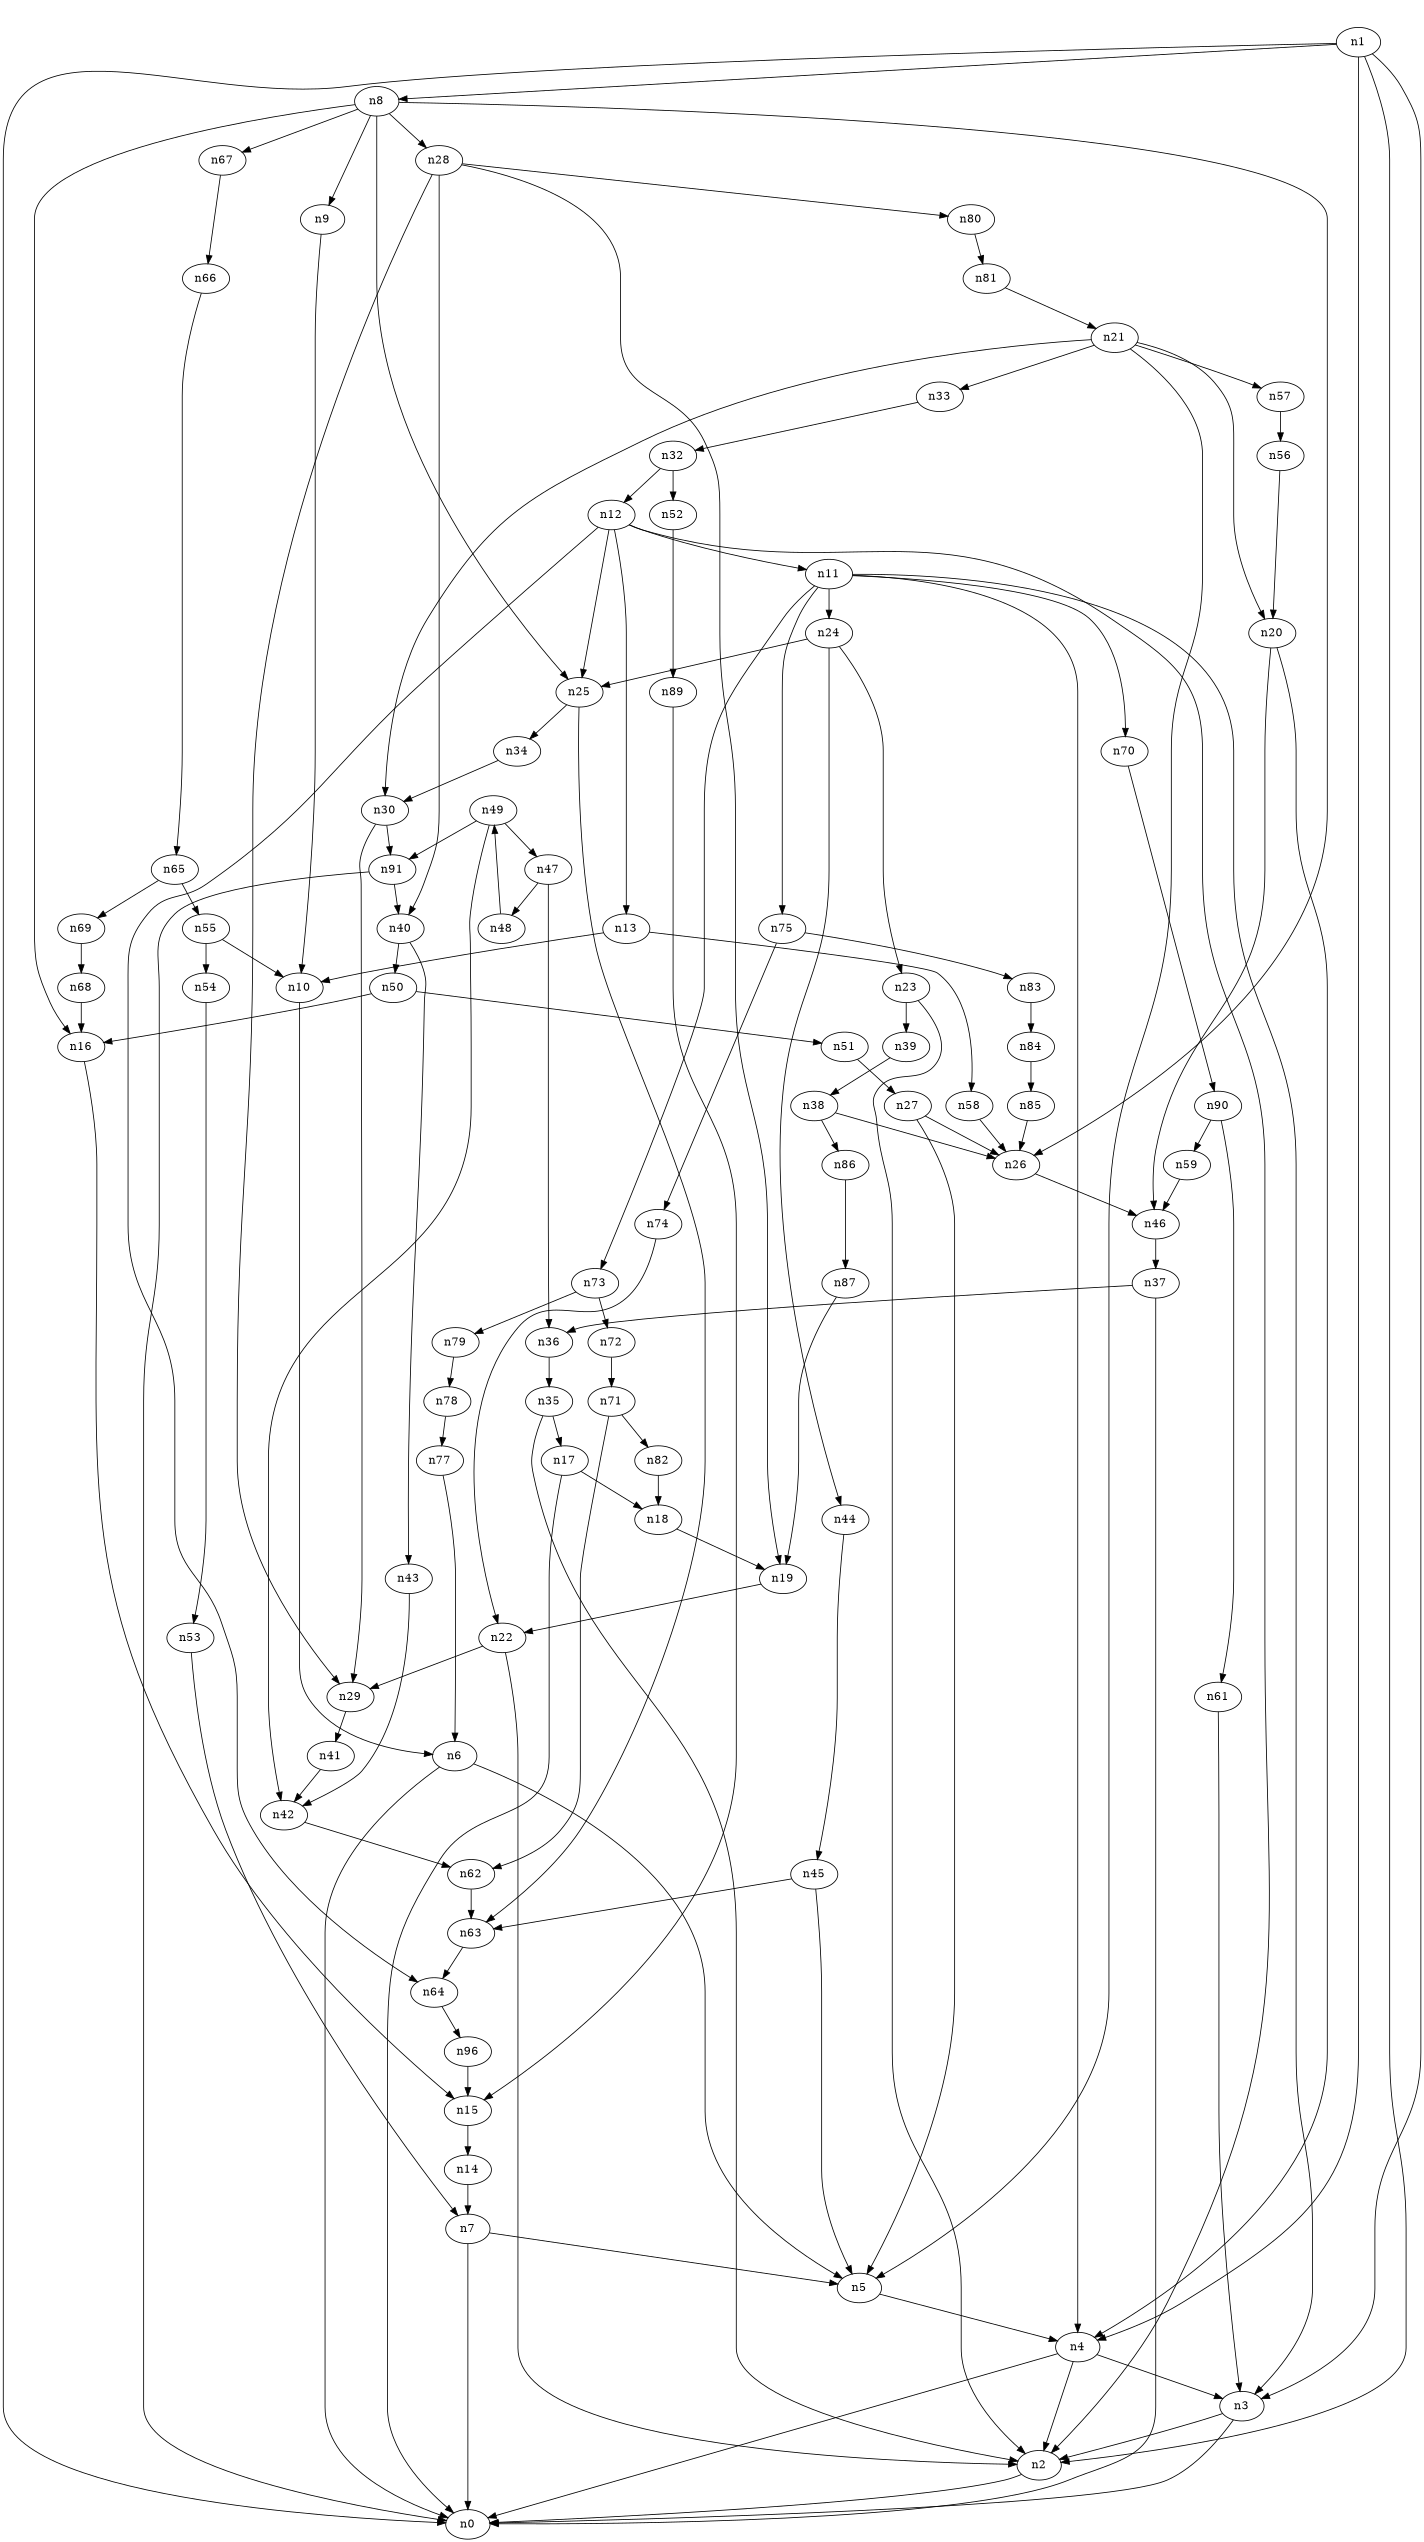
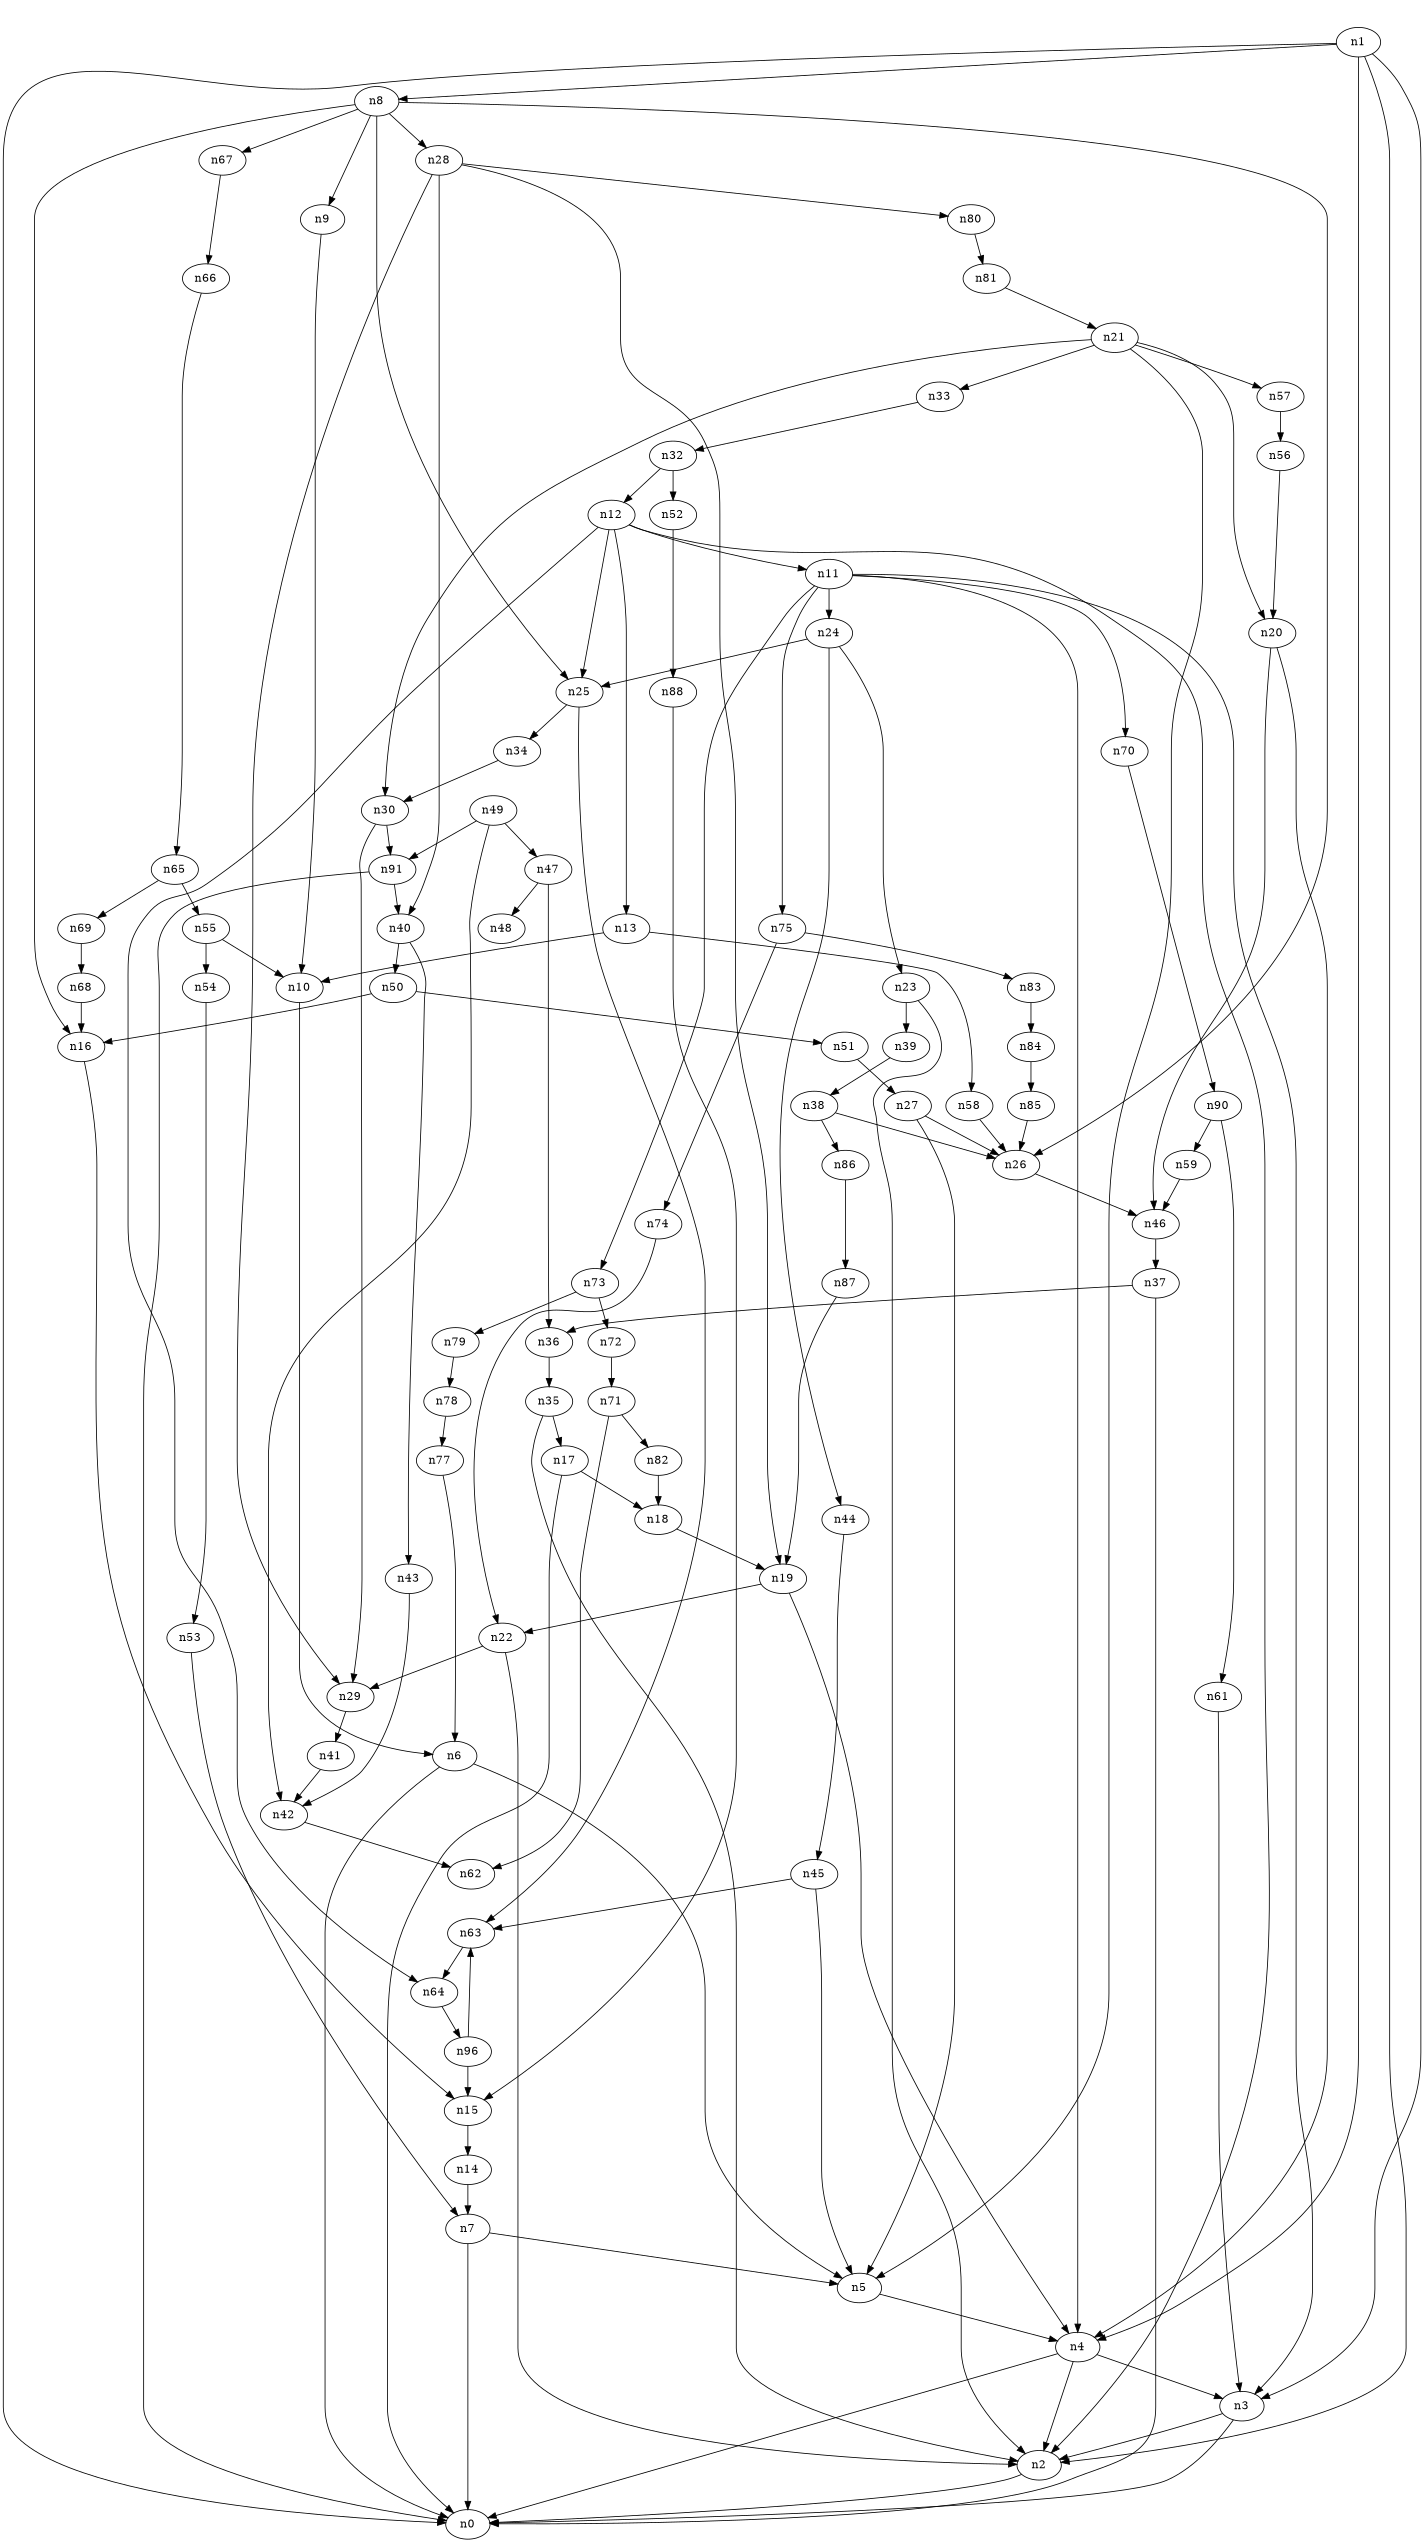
node "n89": label "n89" -> "n88"
edge "n48" -> "n49": removed
edge "n62" -> "n63": now "n96" -> "n63"
edge "n19" -> "n4": added
